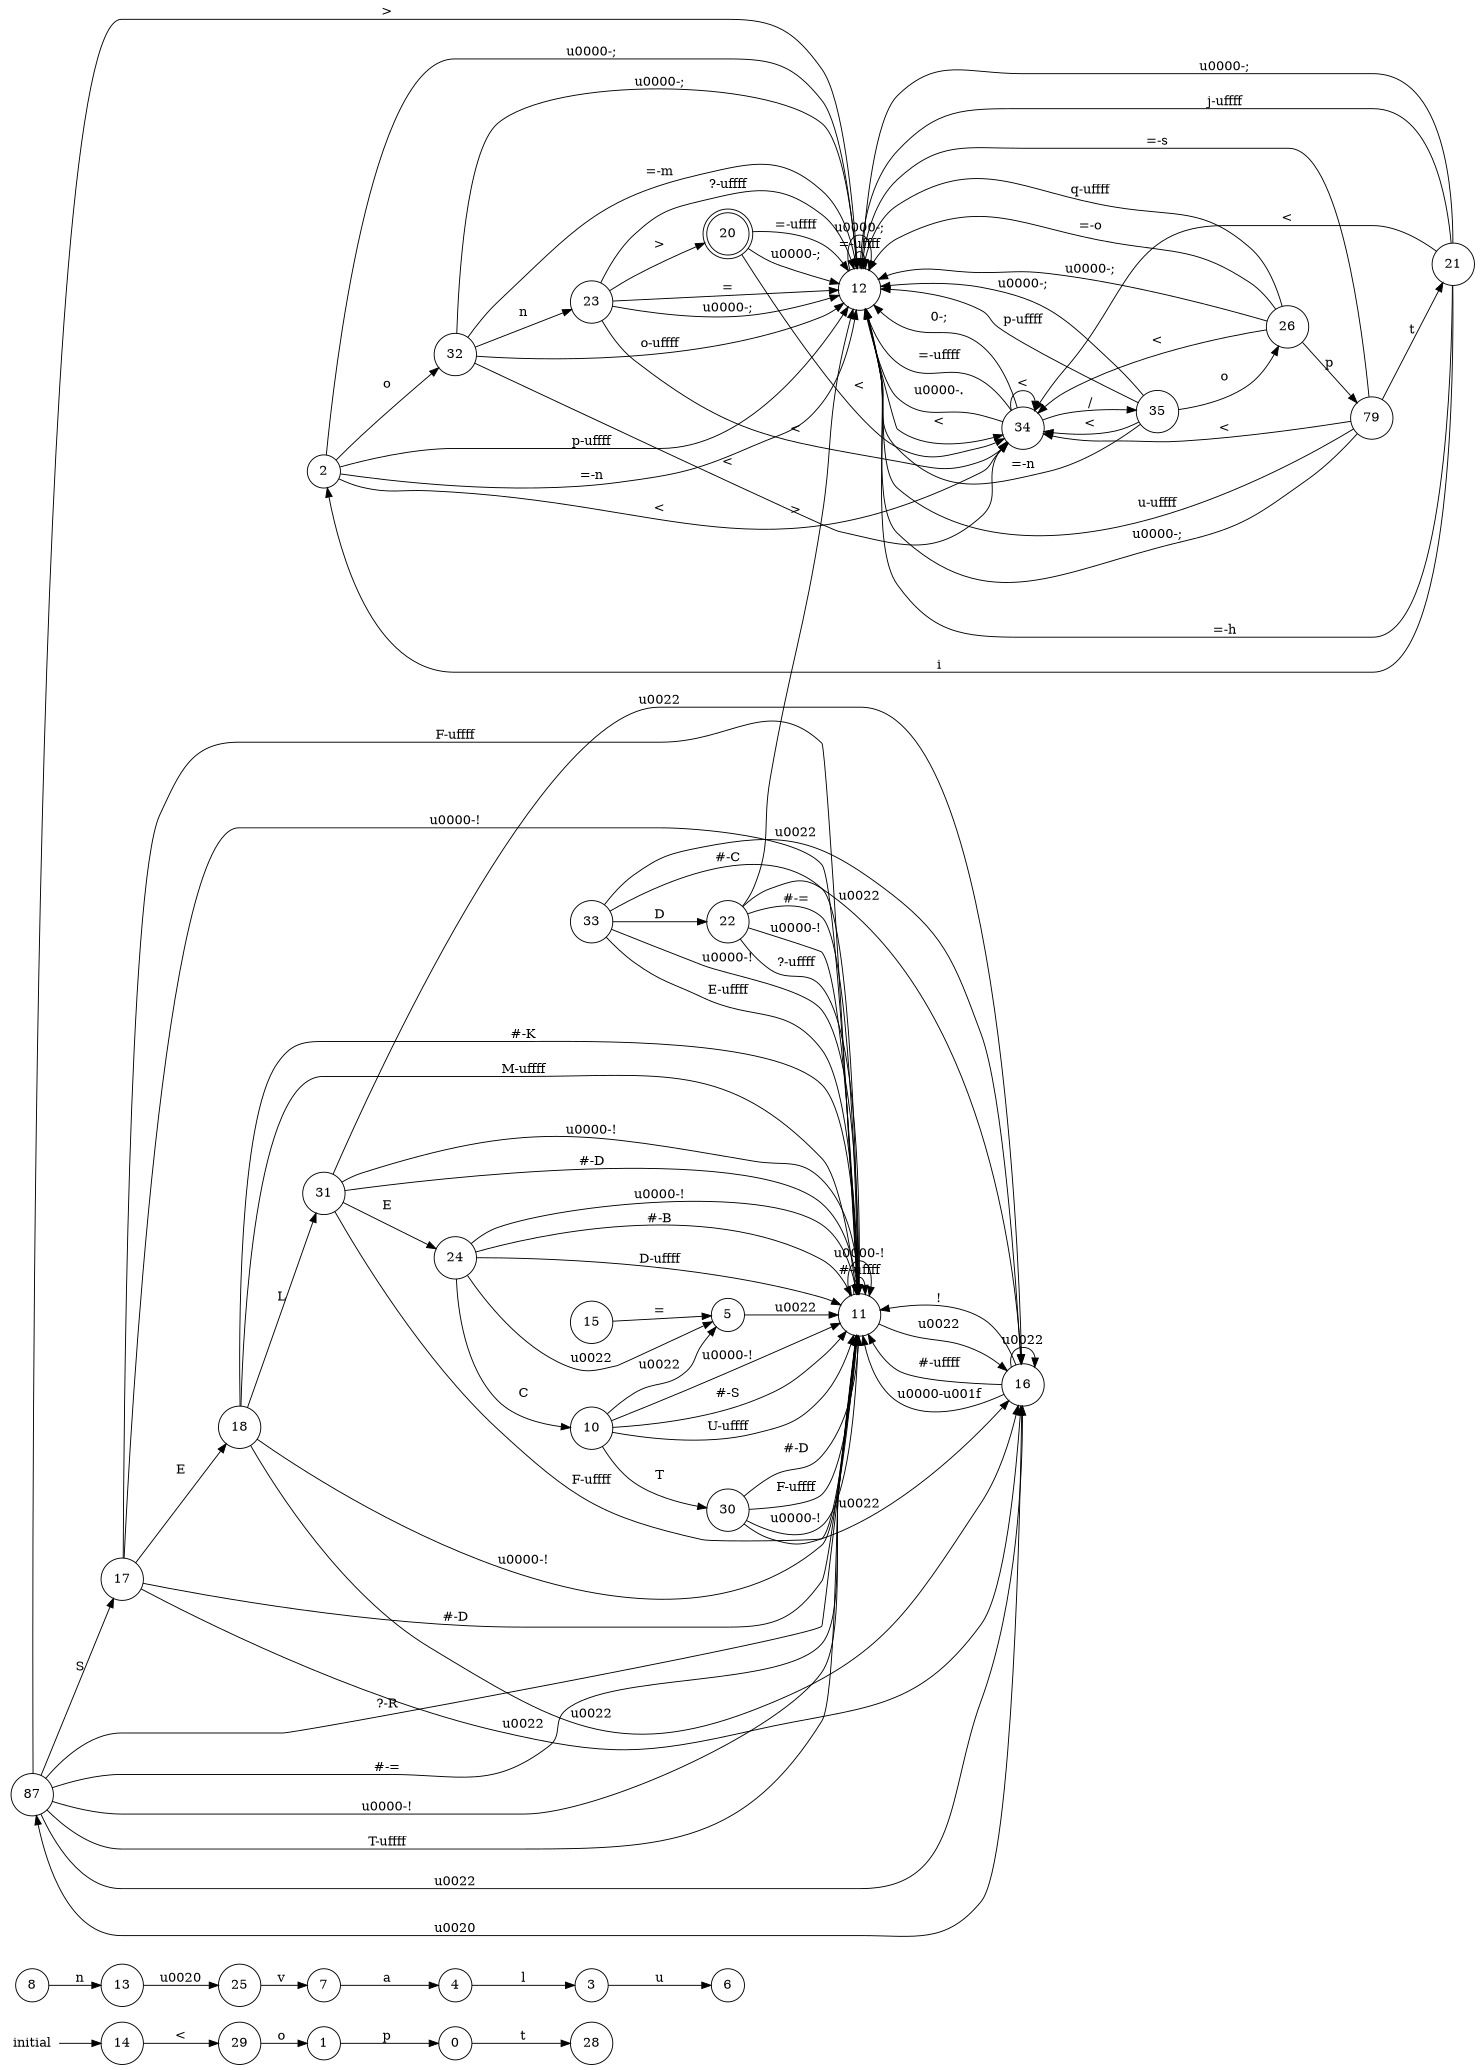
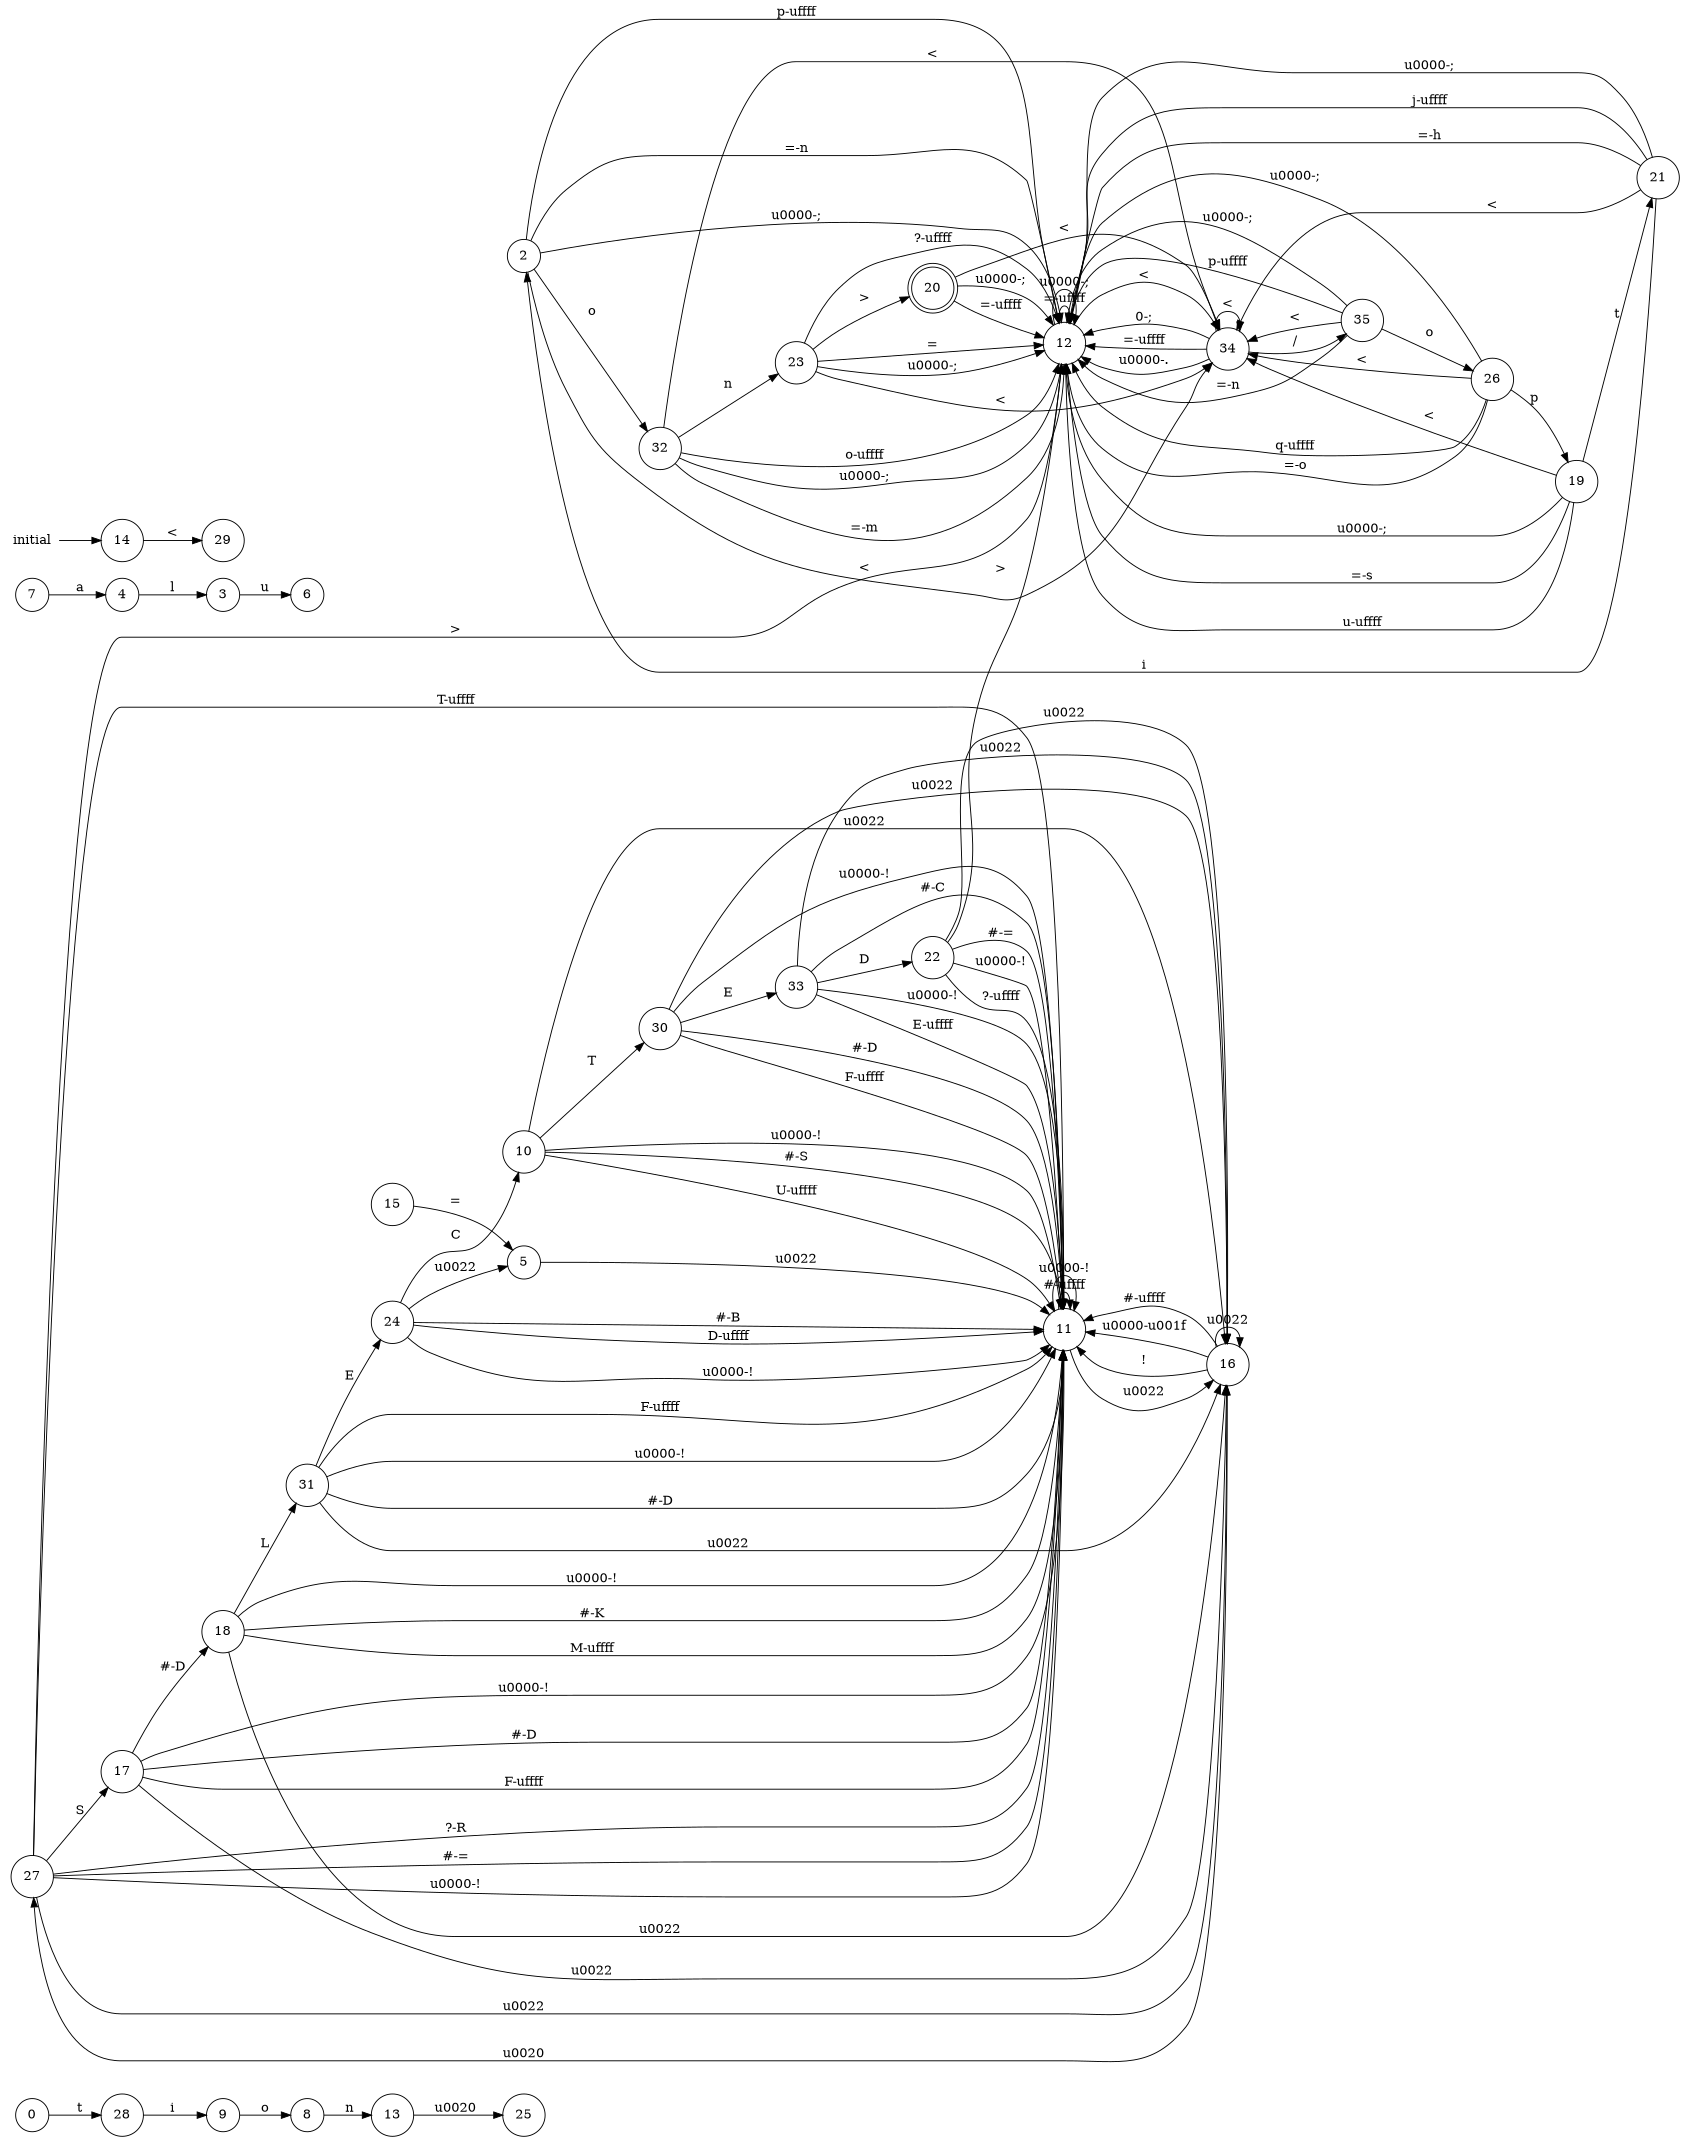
node "79": label "79" -> "19"
edge "30" -> "33": added, label "E"
edge "10" -> "5": now "10" -> "16"
edge "17" -> "18": label "E" -> "#-D"
node "87": label "87" -> "27"
edge "25" -> "7": removed, label "v"
node "1": removed
node "9": added
